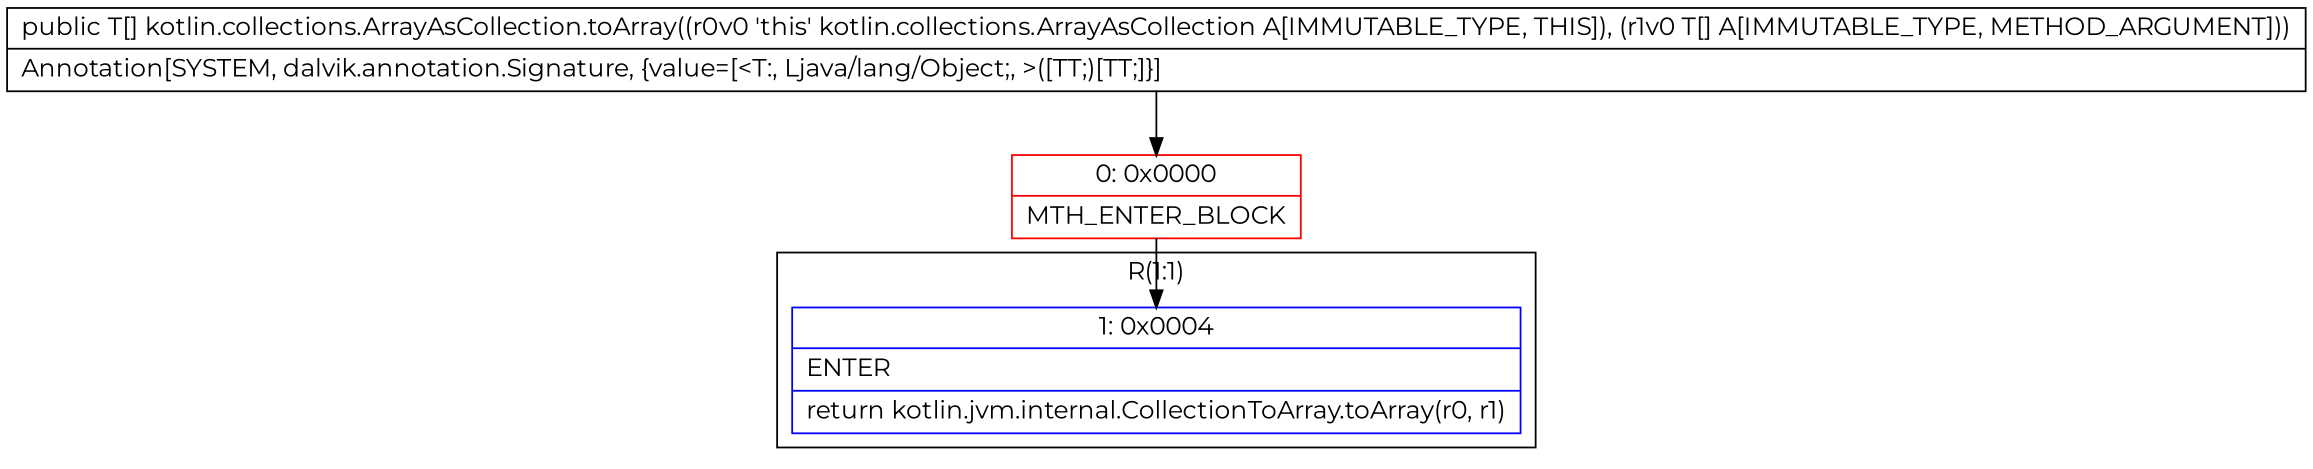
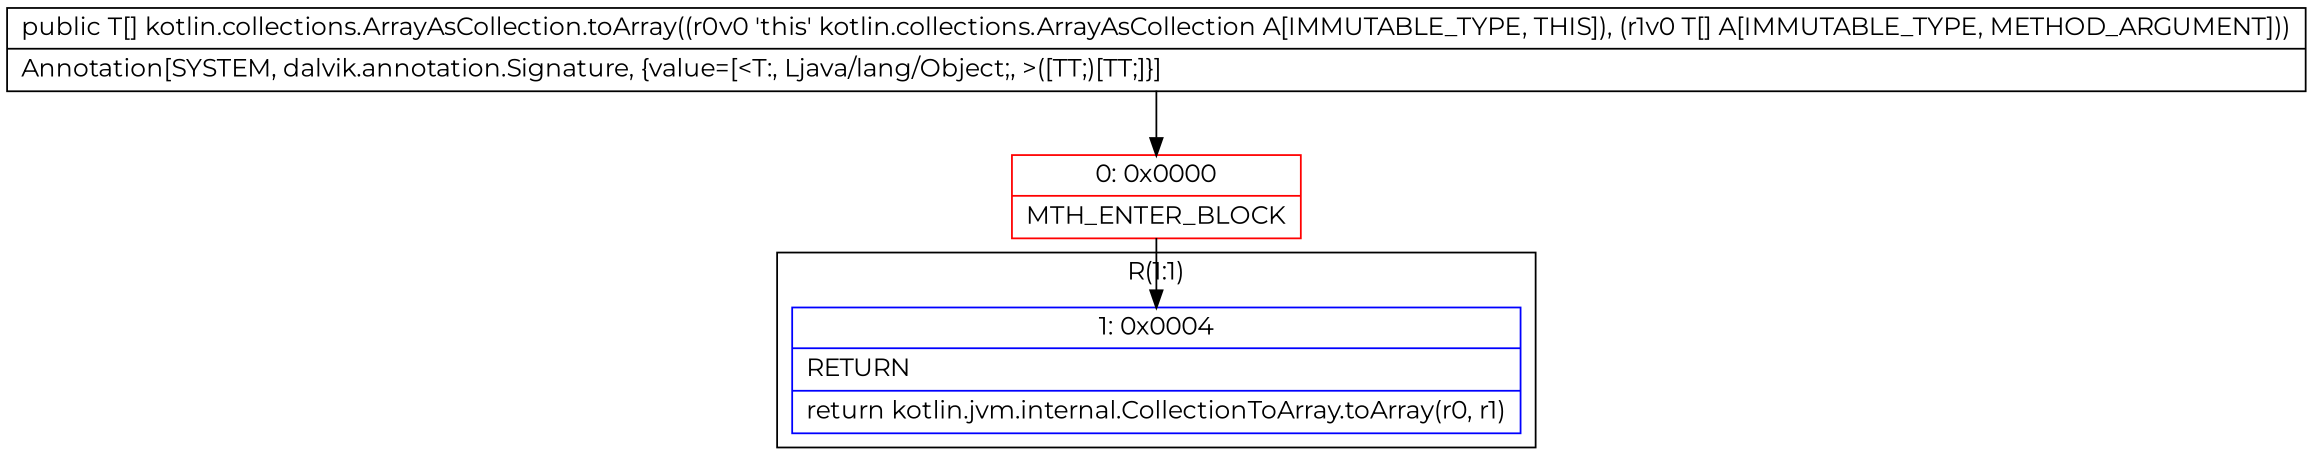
node "1: 0x0004": text "ENTER" -> "RETURN"
